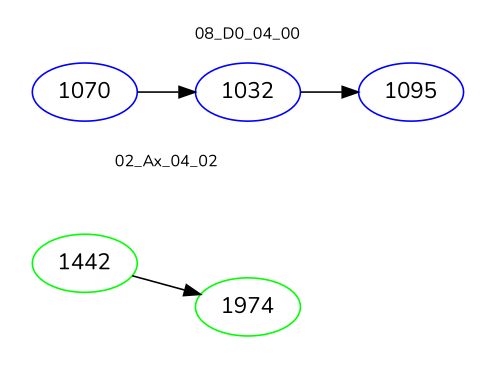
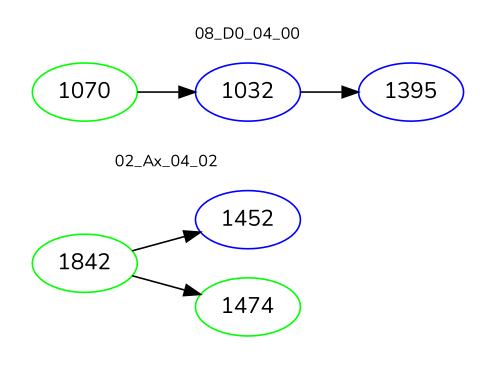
node "1070": color blue -> green
node "1095": label "1095" -> "1395"
node "1452": added
node "1442": label "1442" -> "1842"
node "1974": label "1974" -> "1474"
